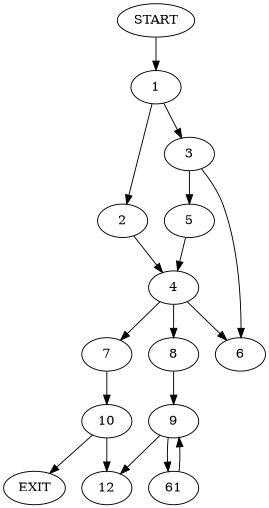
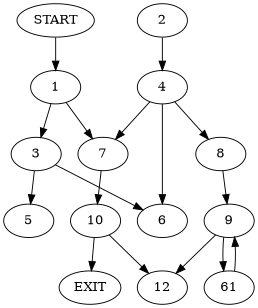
edge "1" -> "2": now "1" -> "7"
edge "5" -> "4": removed
